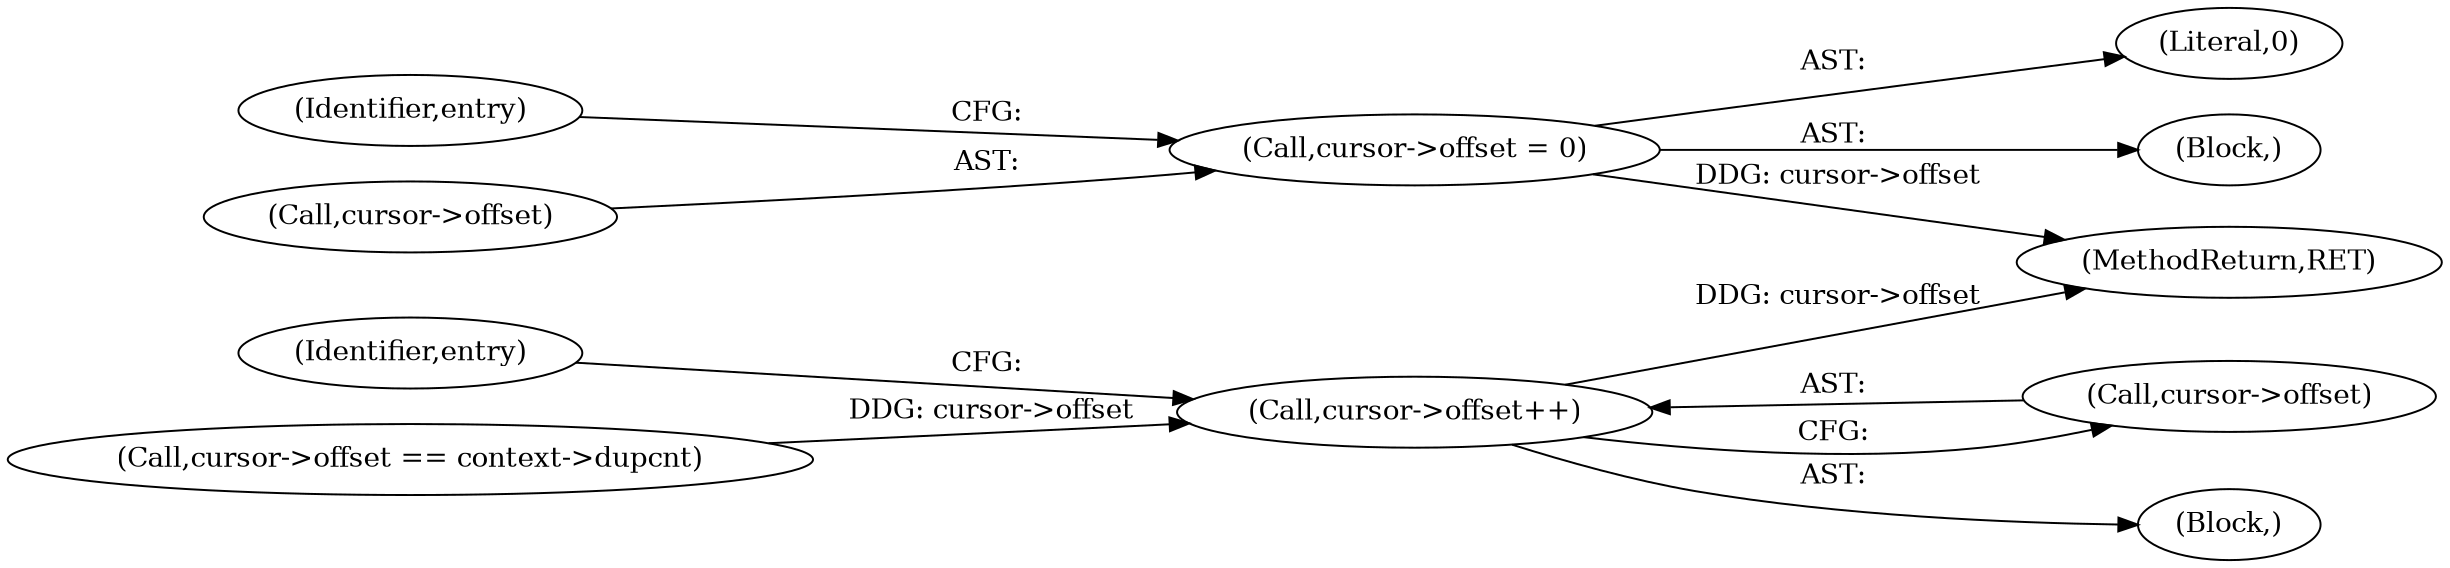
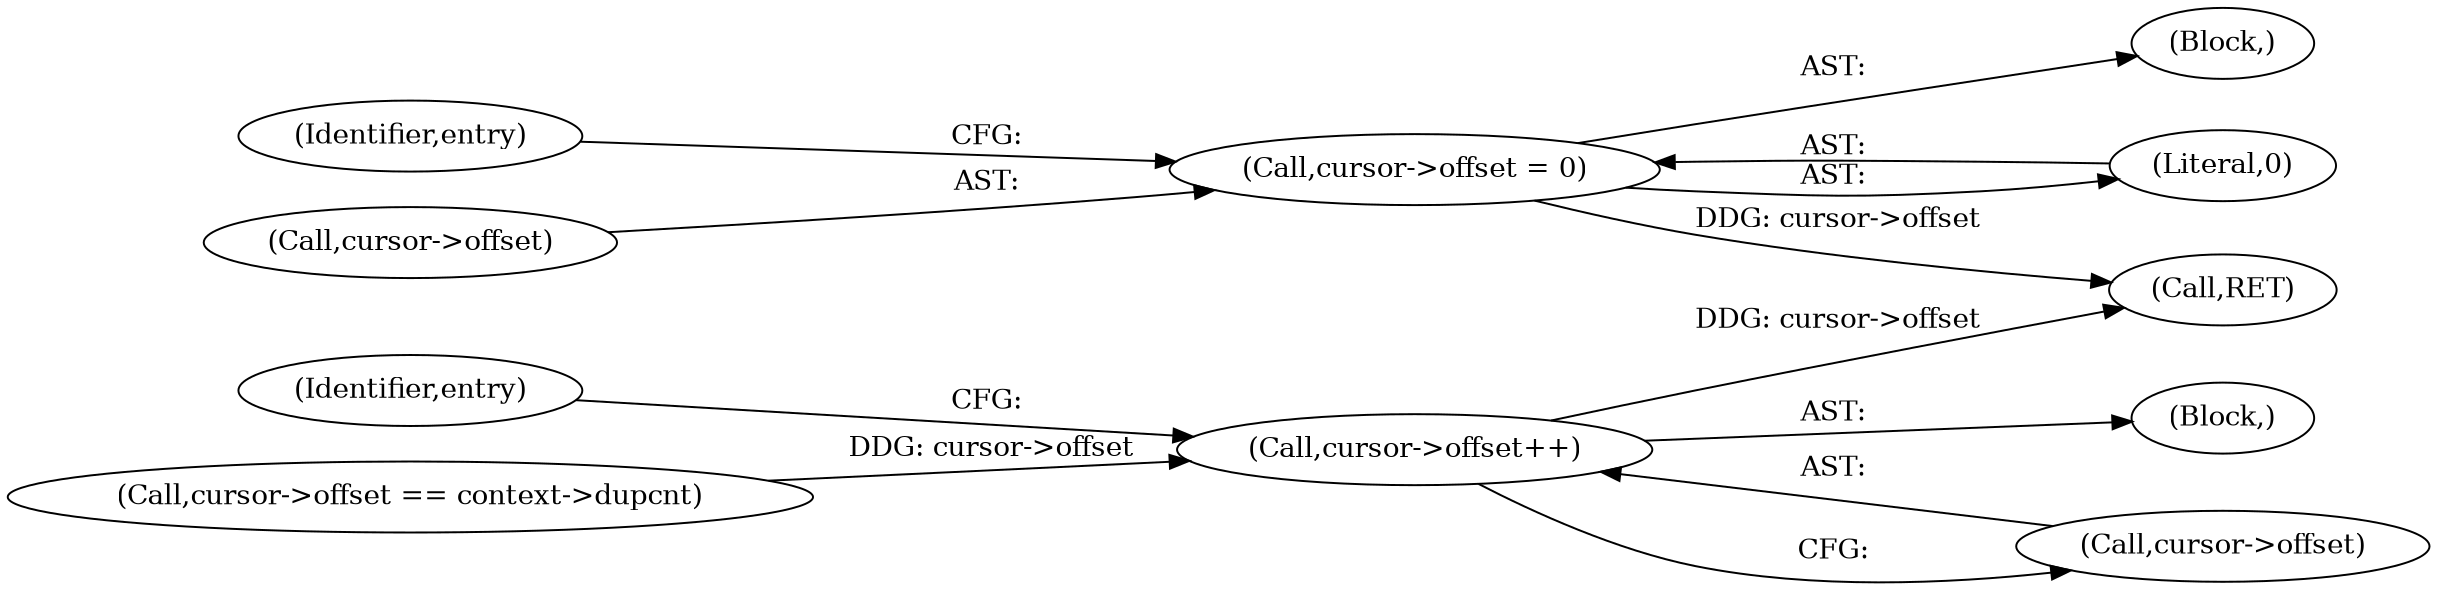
edge "(Literal,0)" -> "(Call,cursor->offset = 0)": added, label "AST:"
node "(MethodReturn,RET)": label "(MethodReturn,RET)" -> "(Call,RET)"
